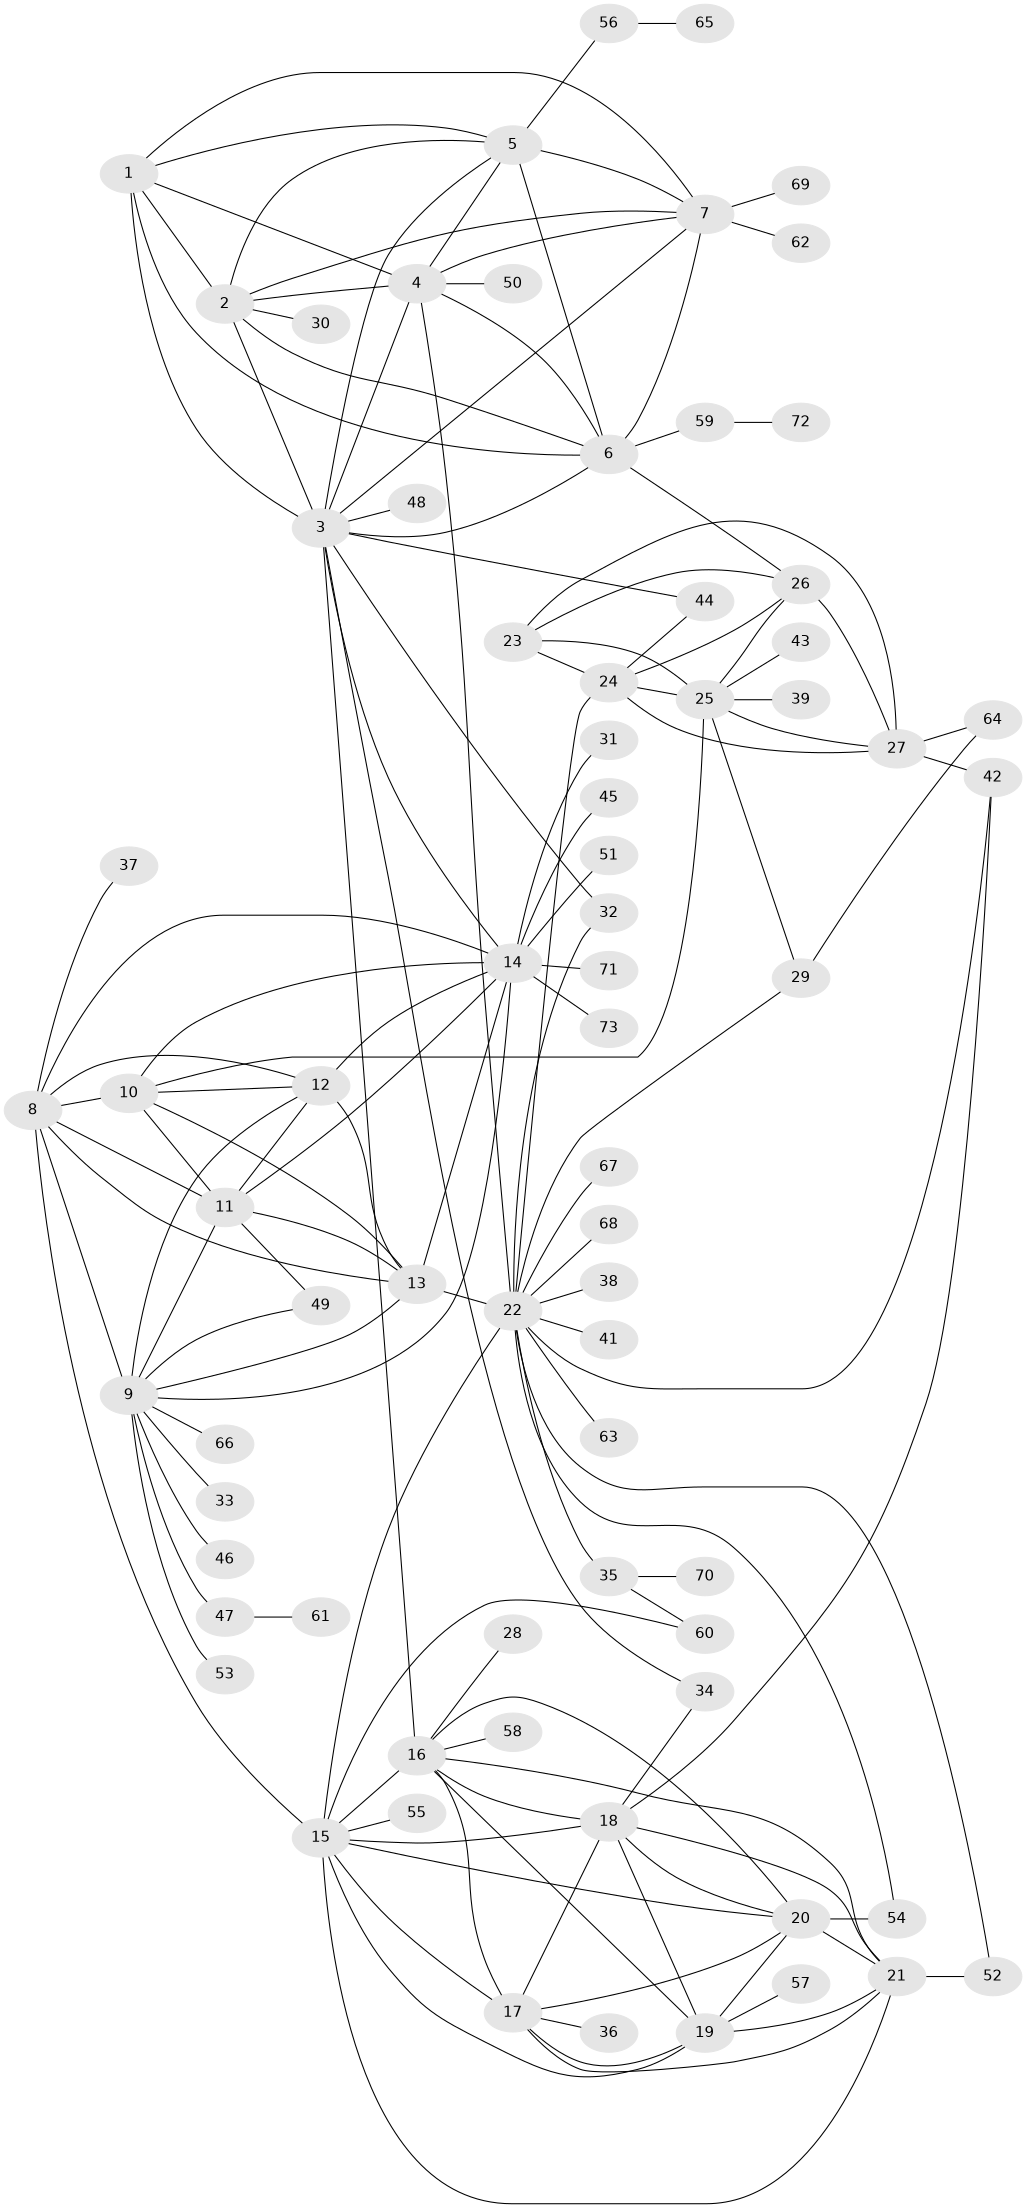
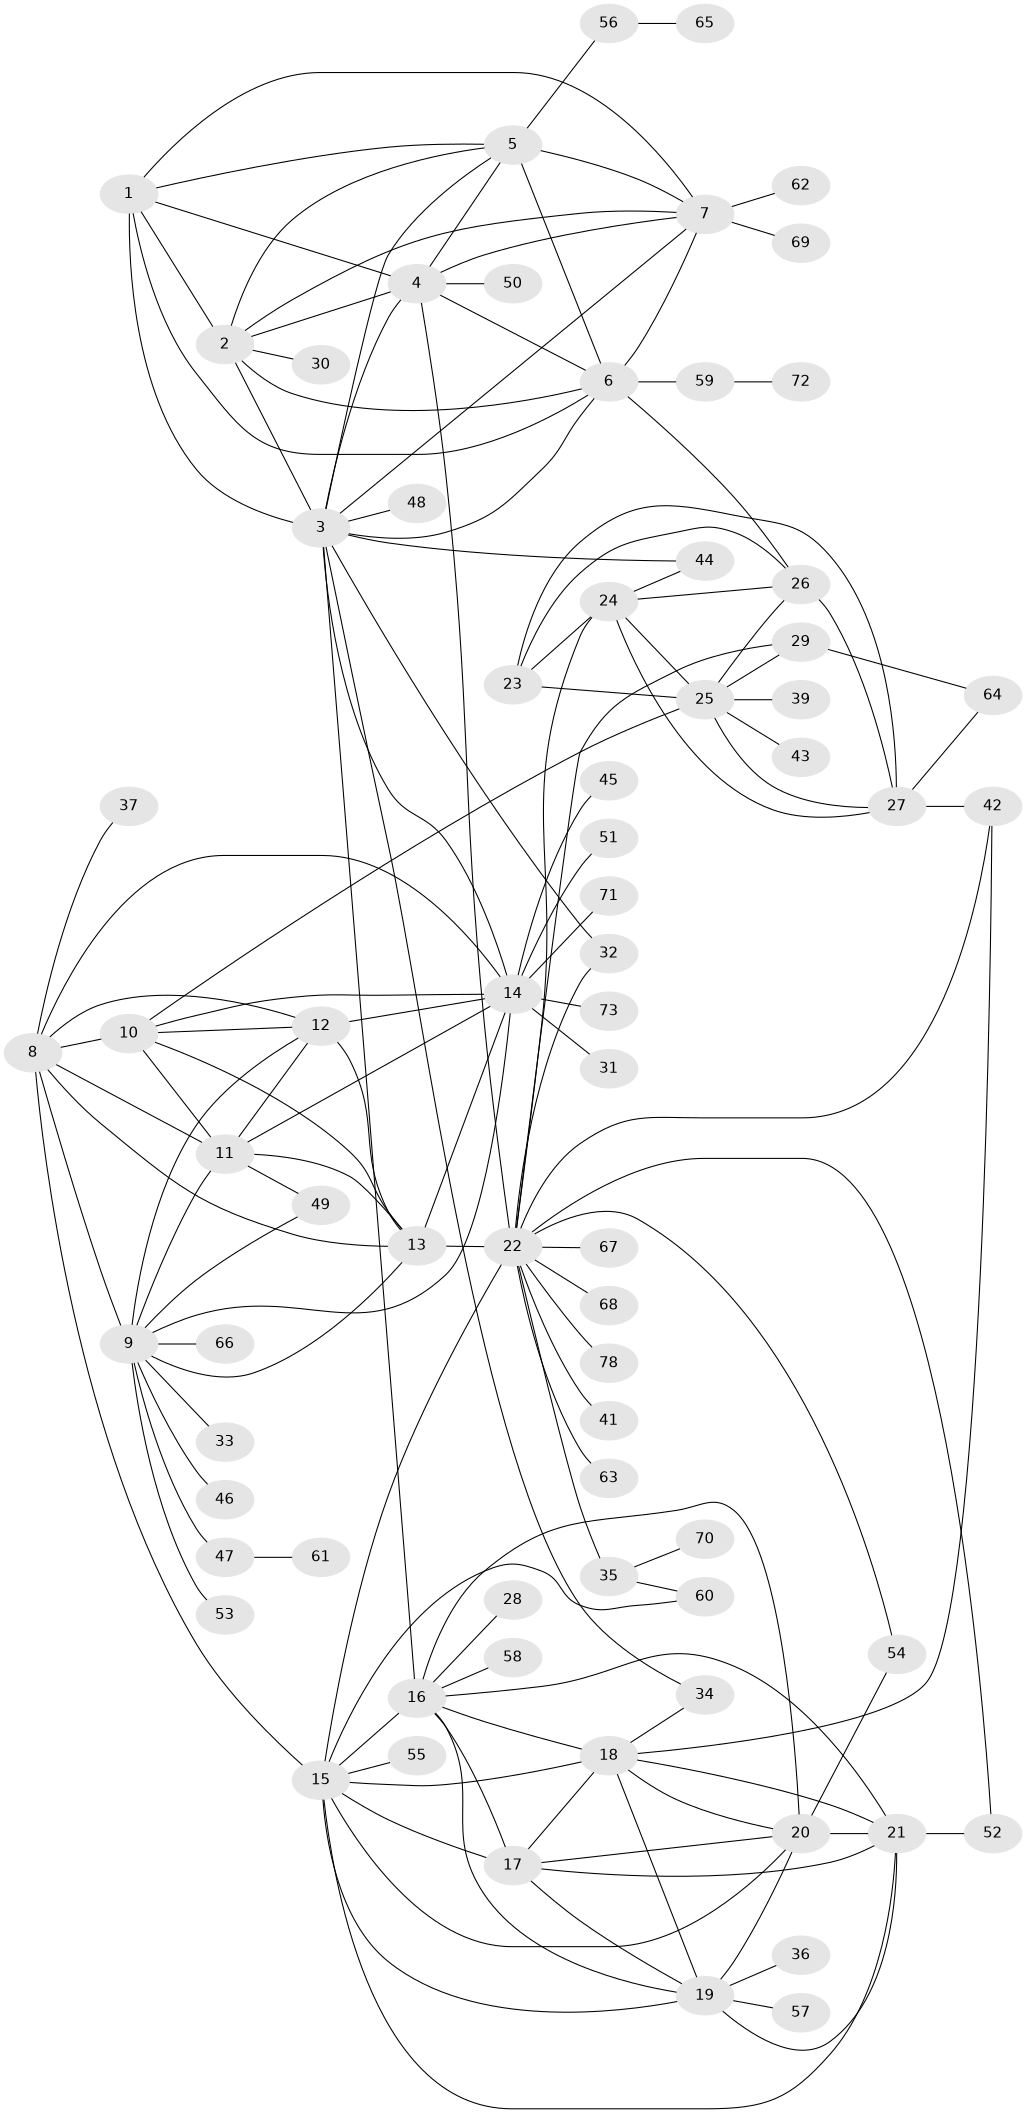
node "38": label "38" -> "78"
edge "17" -- "36": now "19" -- "36"
